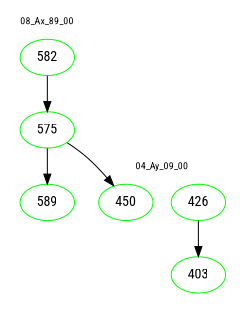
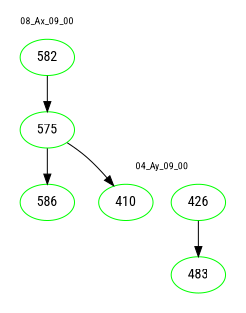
cluster "08_Ax_89_00": label "08_Ax_89_00" -> "08_Ax_09_00"
node "589": label "589" -> "586"
node "450": label "450" -> "410"
node "403": label "403" -> "483"
